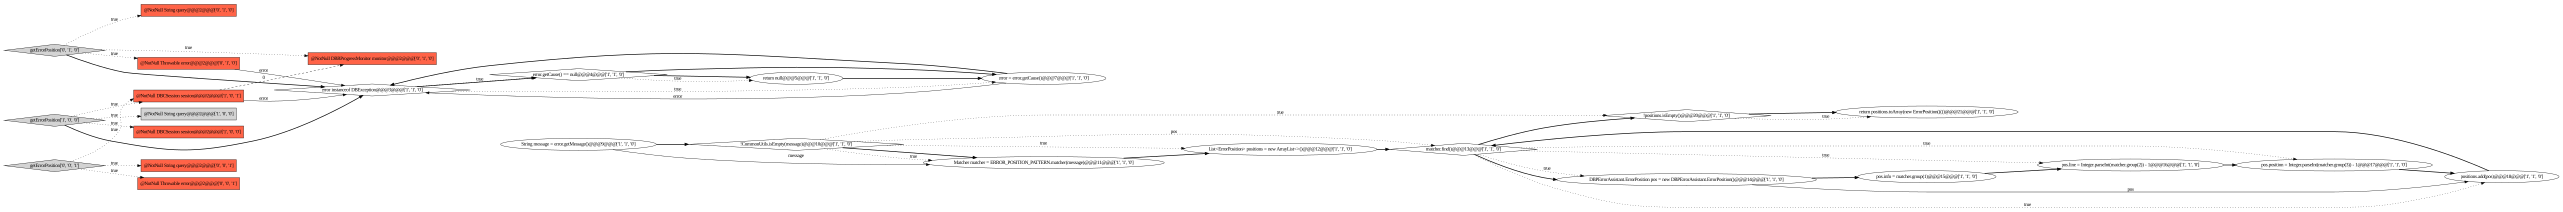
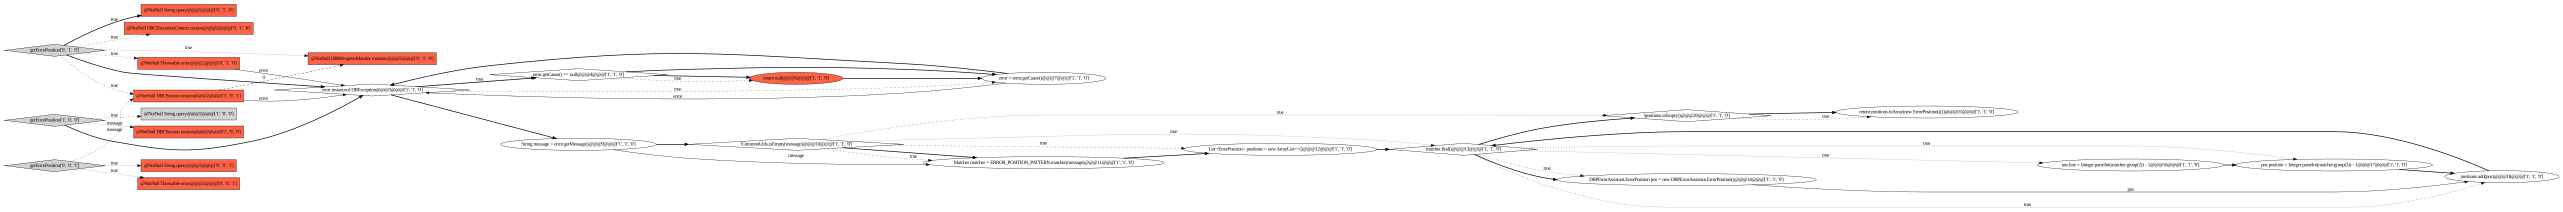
edge "getErrorPosition['0', '1', '0']" -> "@NotNull String query@@@2@@@['0', '1', '0']": style dotted -> bold
node "@NotNull DBCExecutionContext context@@@2@@@['0', '1', '0']": added
node "return null@@@5@@@['1', '1', '0']": fillcolor white -> tomato
edge "getErrorPosition['1', '0', '0']" -> "@NotNull DBCSession session@@@2@@@['1', '0', '1']": now "getErrorPosition['0', '1', '0']" -> "@NotNull DBCSession session@@@2@@@['1', '0', '1']"
edge "error instanceof DBException@@@3@@@['1', '1', '0']" -> "String message = error.getMessage()@@@9@@@['1', '1', '0']": added
edge "getErrorPosition['1', '0', '0']" -> "@NotNull DBCSession session@@@2@@@['1', '0', '0']": label "true" -> "message"
edge "getErrorPosition['0', '0', '1']" -> "@NotNull DBCSession session@@@2@@@['1', '0', '1']": label "true" -> "message"
edge "!CommonUtils.isEmpty(message)@@@10@@@['1', '1', '0']" -> "matcher.find()@@@13@@@['1', '1', '0']": label "pos" -> "true"
node "pos.info = matcher.group(1)@@@15@@@['1', '1', '0']": removed
